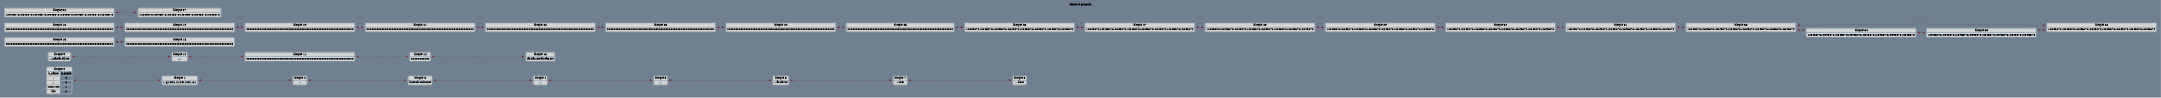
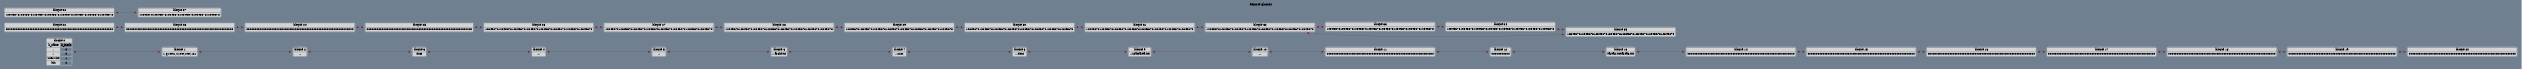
node "bloque 21": removed
edge "bloque 31" -- "bloque 33": now "bloque 31" -- "bloque 32"
edge "bloque 8" -- "bloque 9": added
node "bloque 14": added
node "bloque 17": added
node "bloque 3": text "bootcdromhome" -> "docs"
